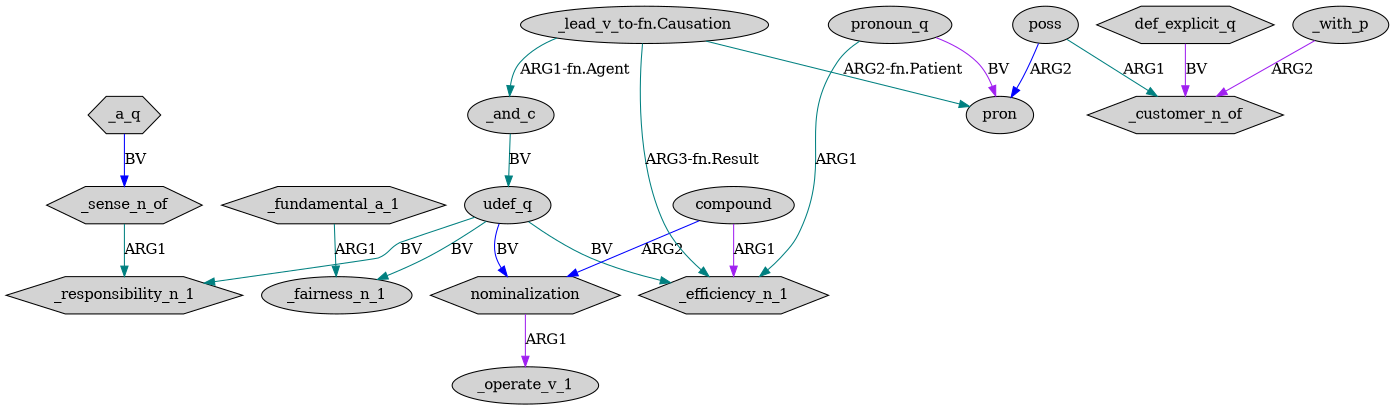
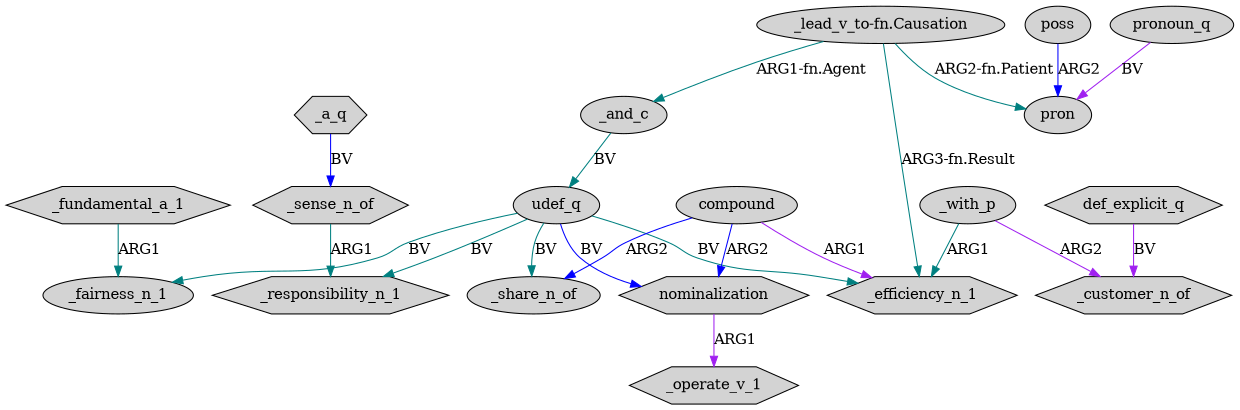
edge "poss" -> "_customer_n_of": removed, label "ARG1"
edge "pronoun_q" -> "_efficiency_n_1": now "_with_p" -> "_efficiency_n_1"
node "_share_n_of": added
node "_operate_v_1": shape ellipse -> hexagon
